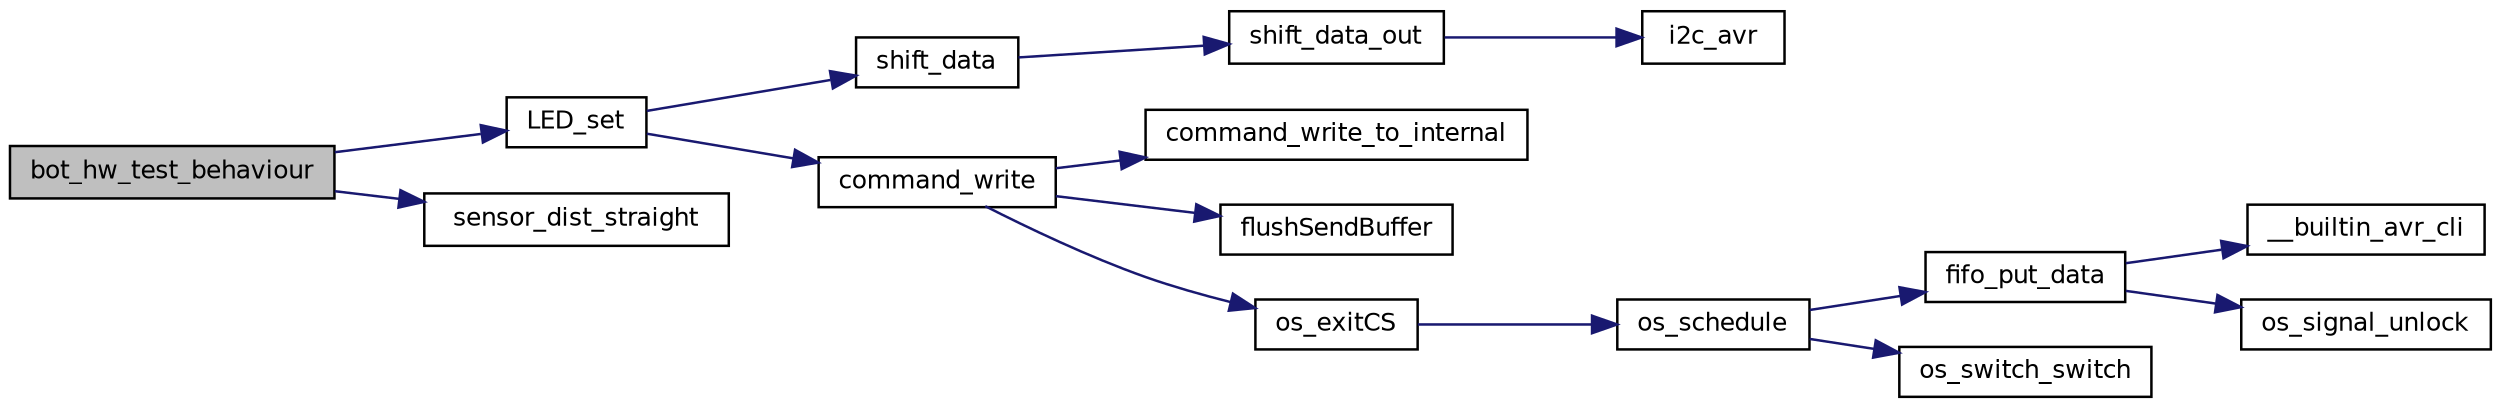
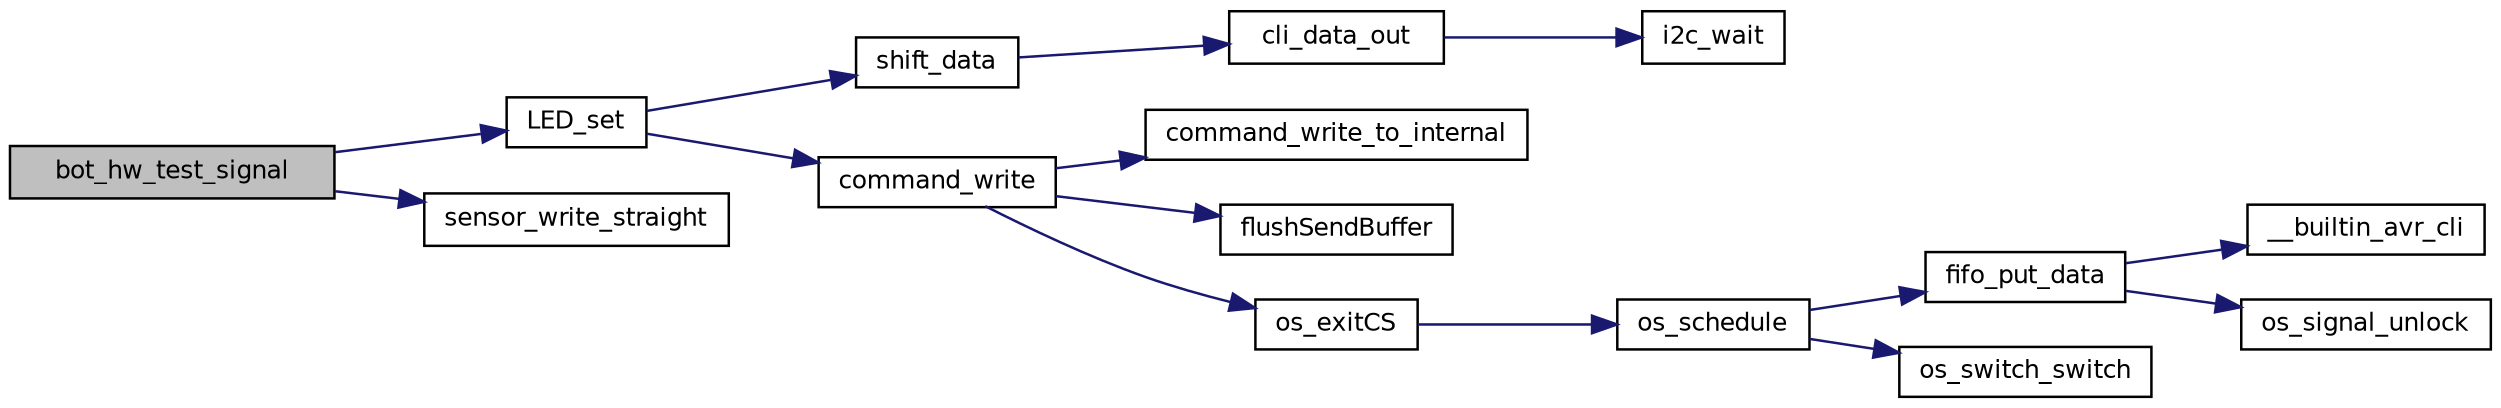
node "shift_data_out": label "shift_data_out" -> "cli_data_out"
node "i2c_avr": label "i2c_avr" -> "i2c_wait"
node "bot_hw_test_behaviour": label "bot_hw_test_behaviour" -> "bot_hw_test_signal"
node "sensor_dist_straight": label "sensor_dist_straight" -> "sensor_write_straight"
